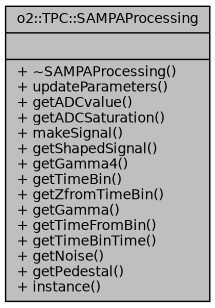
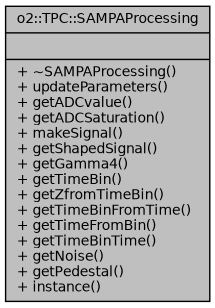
node "o2::TPC::SAMPAProcessing": text "+ getGamma()" -> "+ getTimeBinFromTime()"
